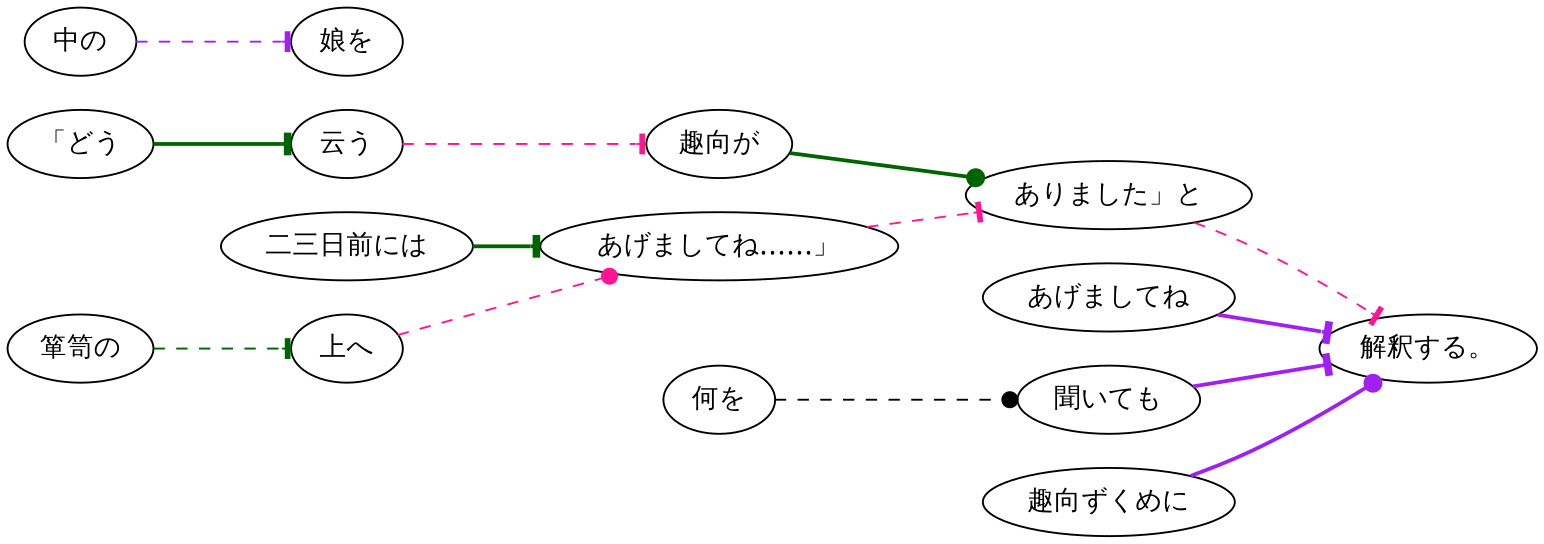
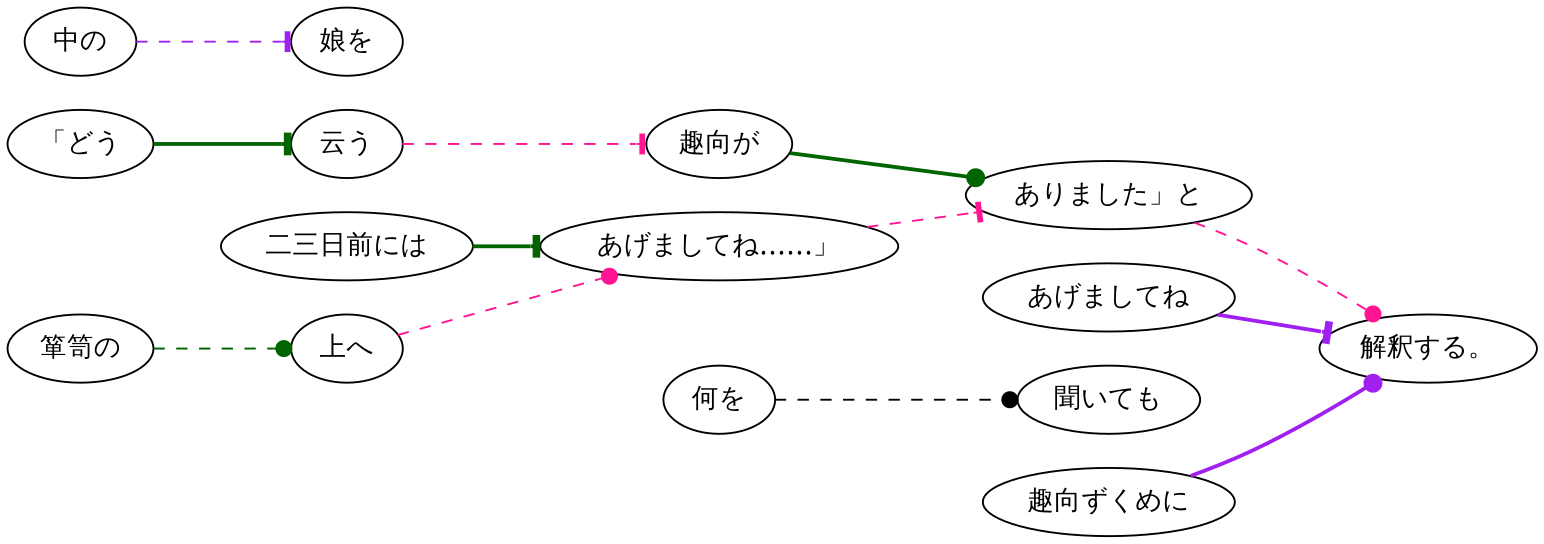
edge "ありました」と" -> "解釈する。": arrowhead tee -> dot
edge "箪笥の" -> "上へ": arrowhead tee -> dot
edge "聞いても" -> "解釈する。": removed
